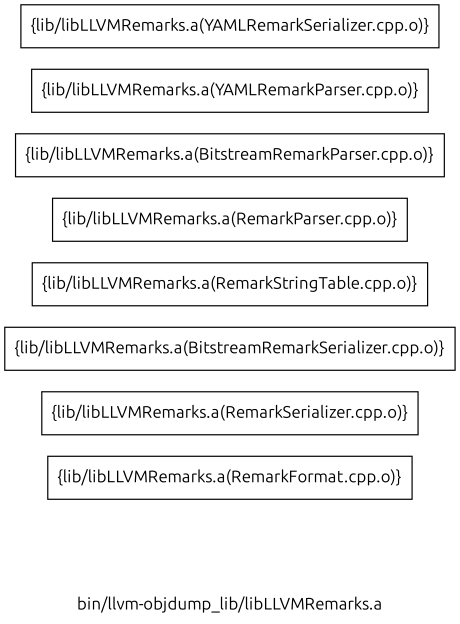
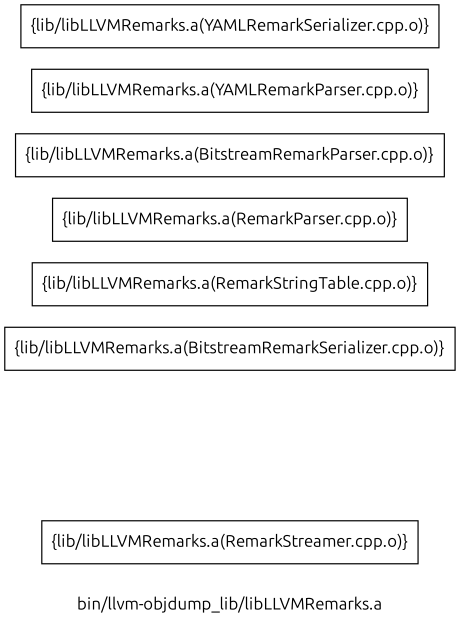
node "{lib/libLLVMRemarks.a(RemarkSerializer.cpp.o)}": removed
node "{lib/libLLVMRemarks.a(RemarkFormat.cpp.o)}": removed
node "{lib/libLLVMRemarks.a(RemarkStreamer.cpp.o)}": added
